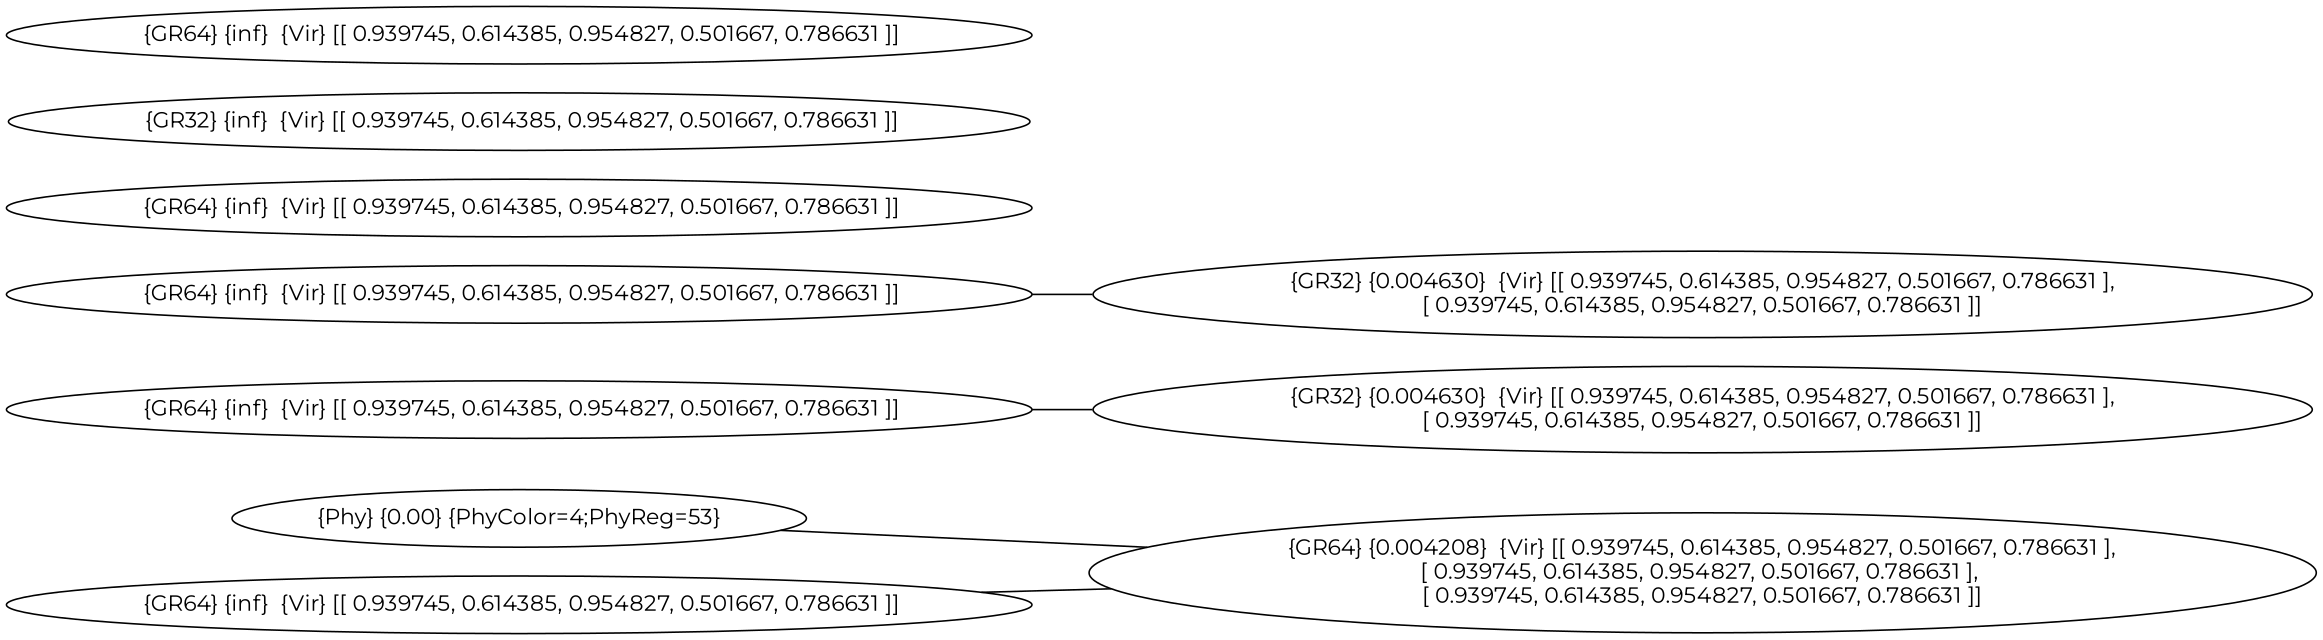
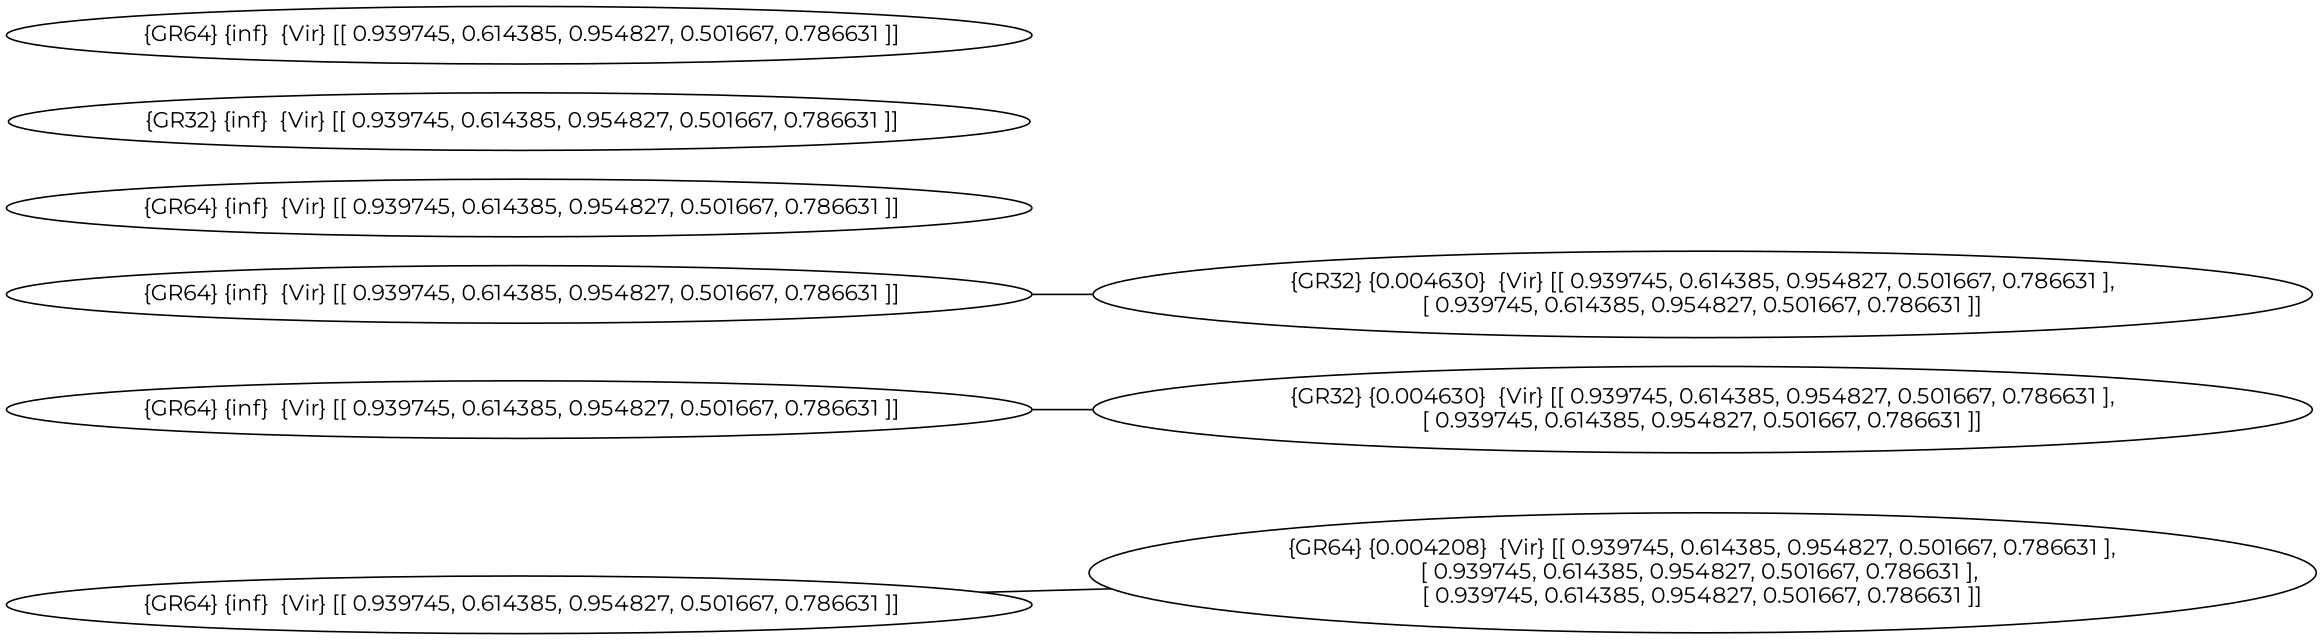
node "{Phy} {0.00} {PhyColor=4;PhyReg=53}": removed
